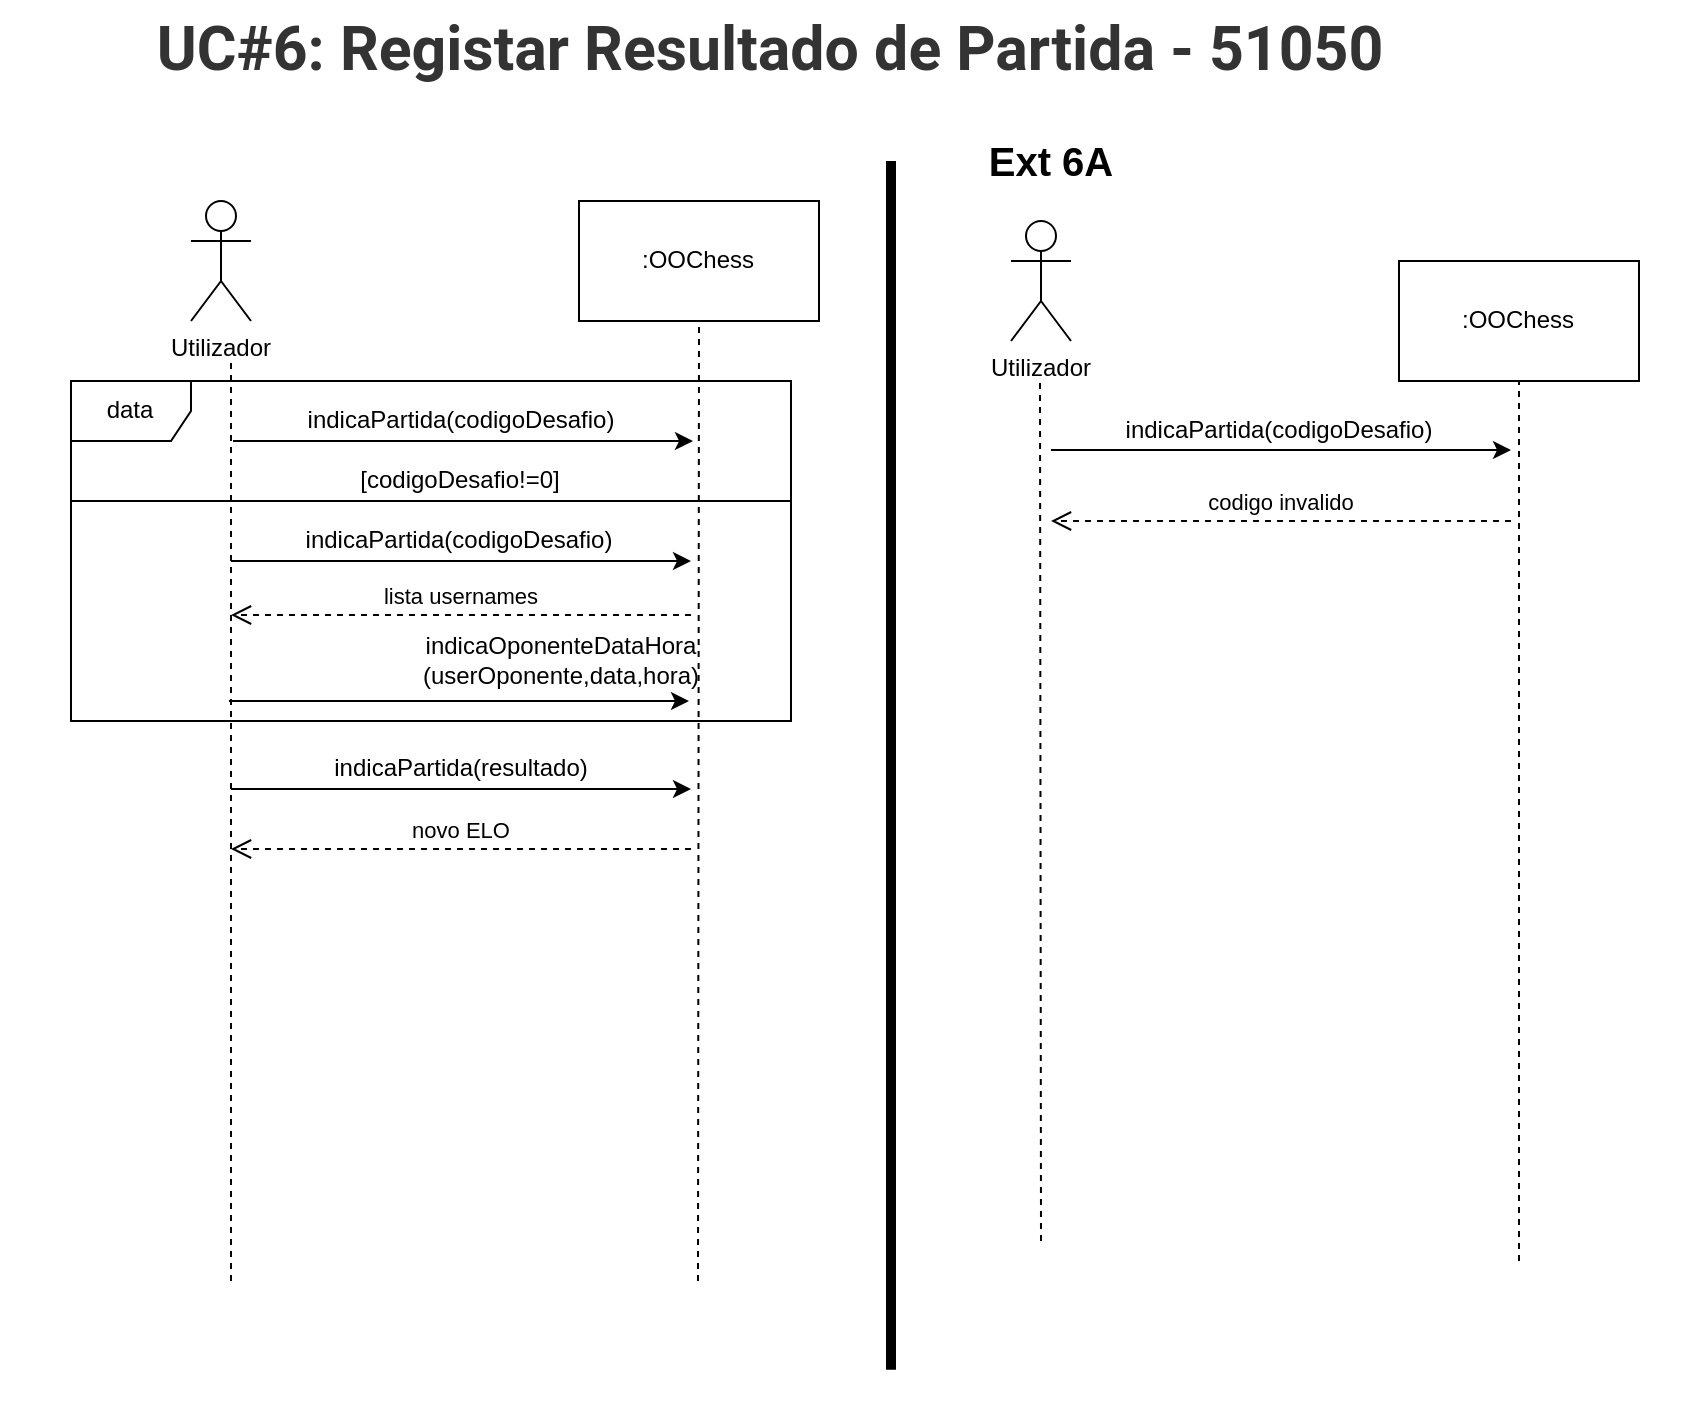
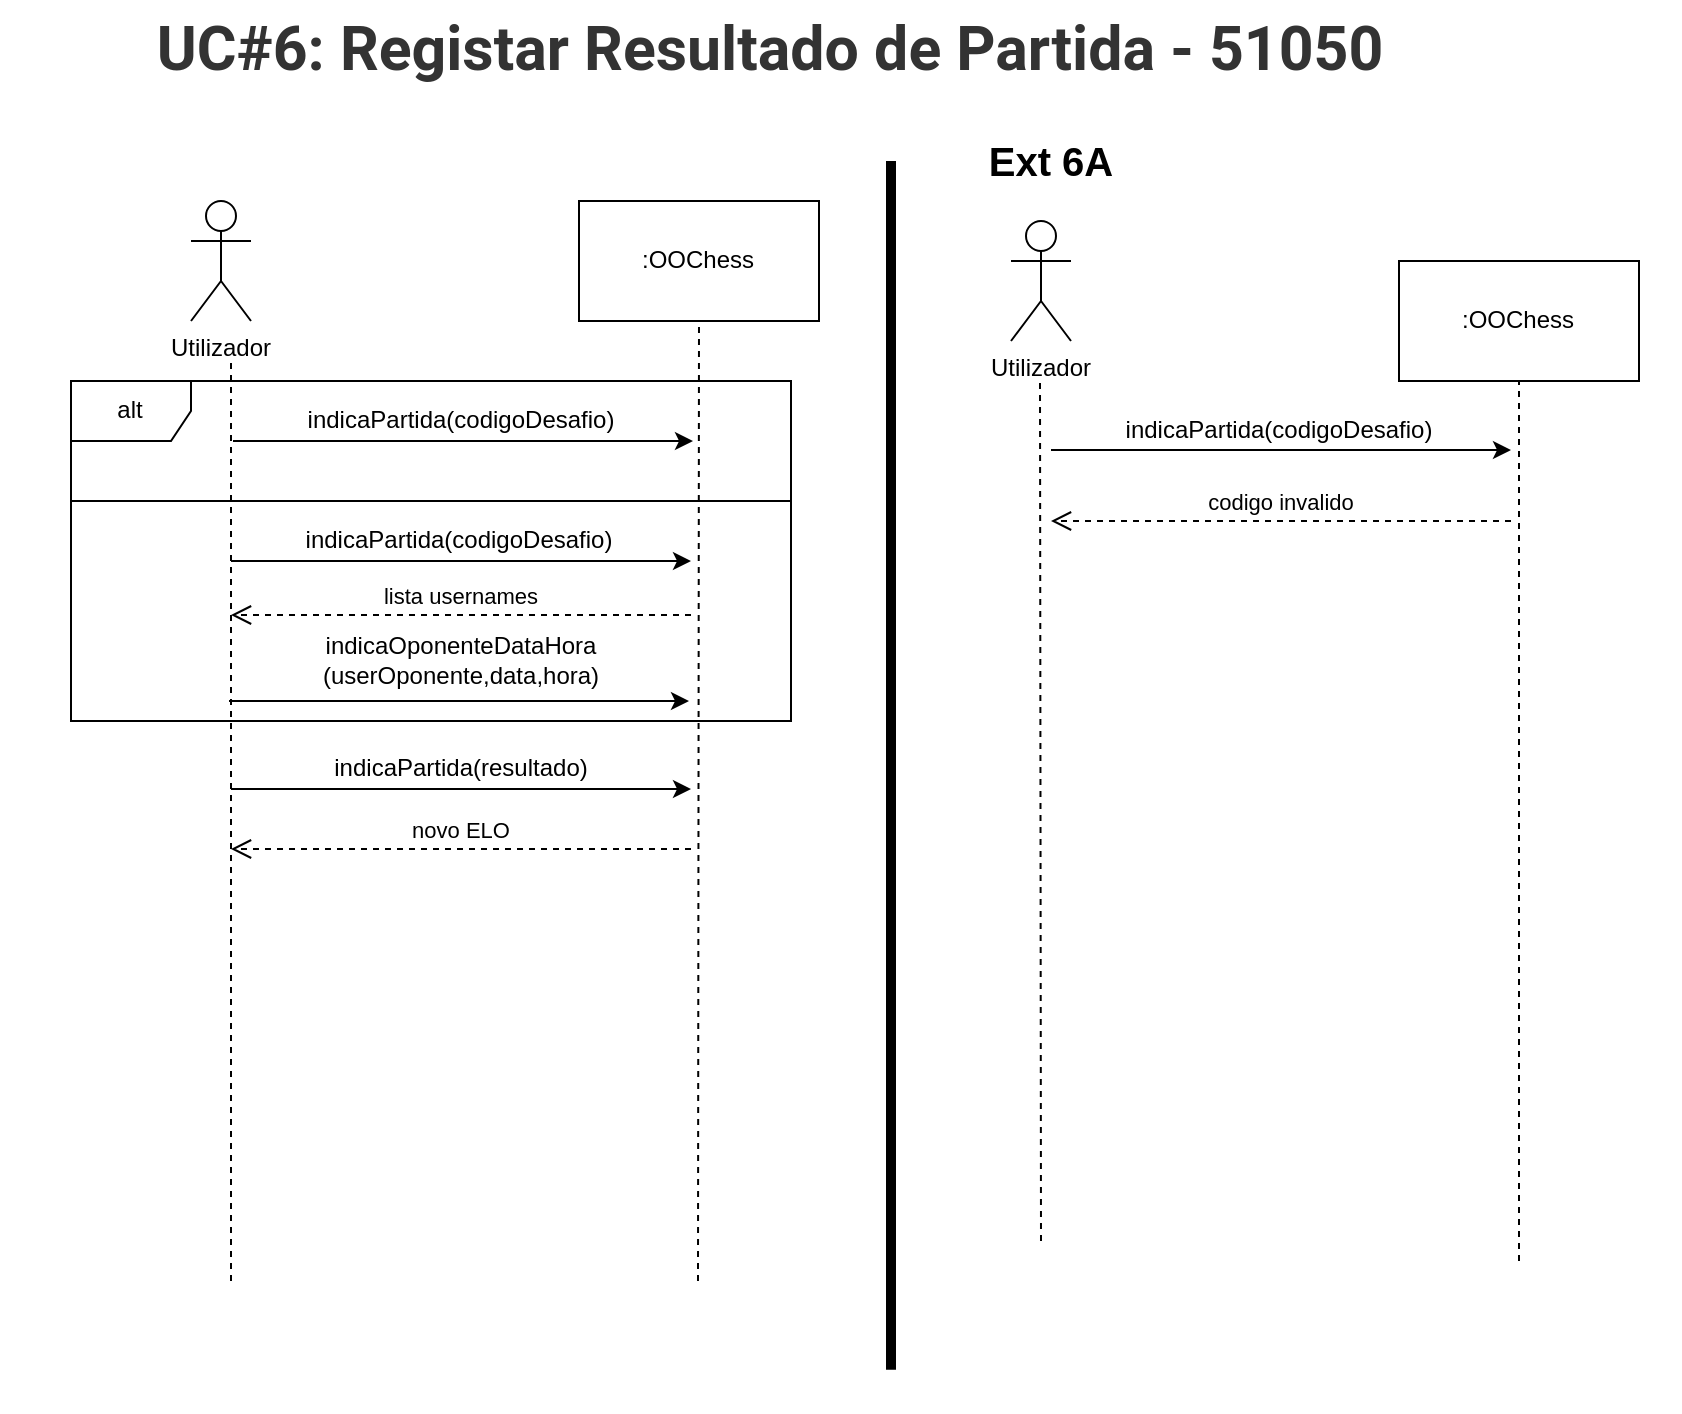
node "data": label "data" -> "alt"
node "[codigoDesafio!=0]": removed
node "indicaOponenteDataHora (userOponente,data,hora)": moved (561, 661) -> (461, 661)
